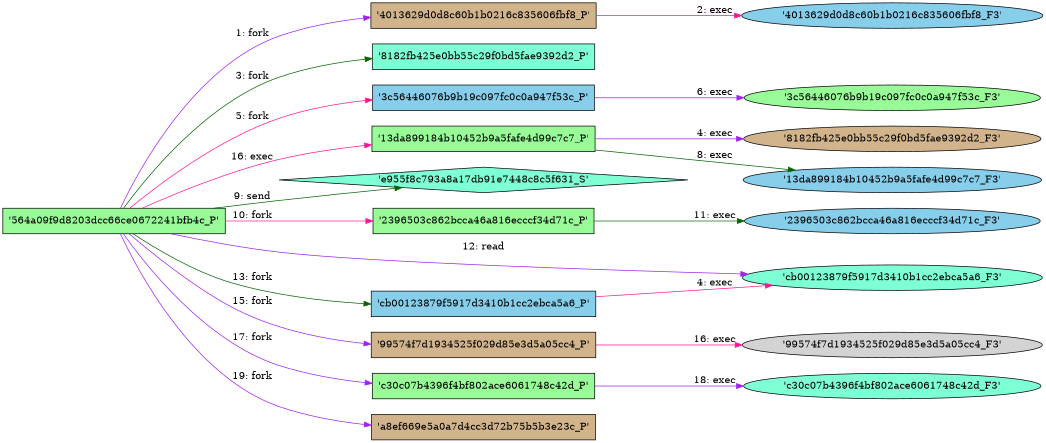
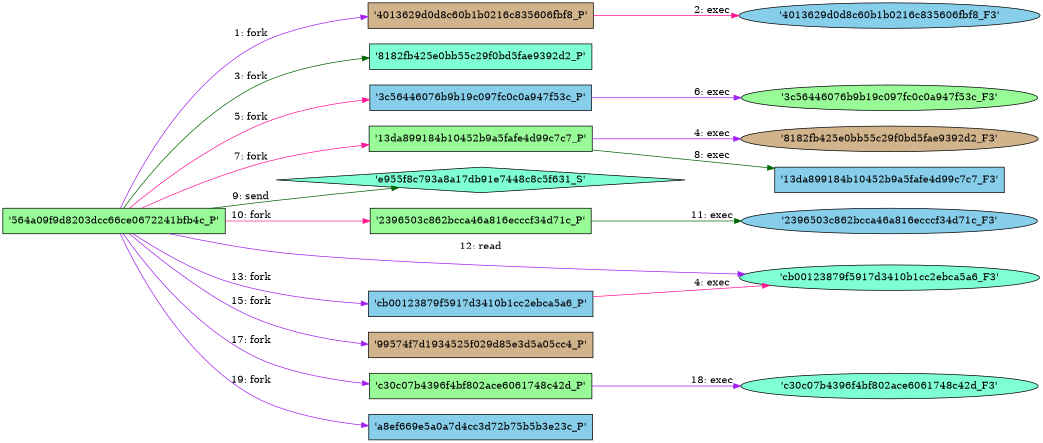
edge "'564a09f9d8203dcc66ce0672241bfb4c_P'" -> "'13da899184b10452b9a5fafe4d99c7c7_P'": label "16: exec" -> "7: fork"
node "'13da899184b10452b9a5fafe4d99c7c7_F3'": shape ellipse -> box
edge "'564a09f9d8203dcc66ce0672241bfb4c_P'" -> "'cb00123879f5917d3410b1cc2ebca5a6_P'": color darkgreen -> purple
node "'99574f7d1934525f029d85e3d5a05cc4_F3'": removed
node "'a8ef669e5a0a7d4cc3d72b75b5b3e23c_P'": fillcolor tan -> skyblue
